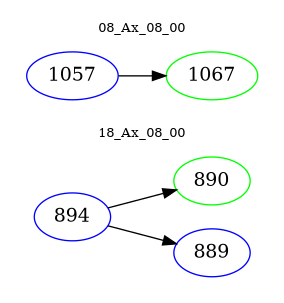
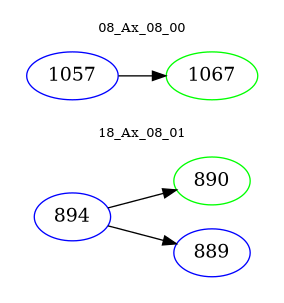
cluster "18_Ax_08_00": label "18_Ax_08_00" -> "18_Ax_08_01"
